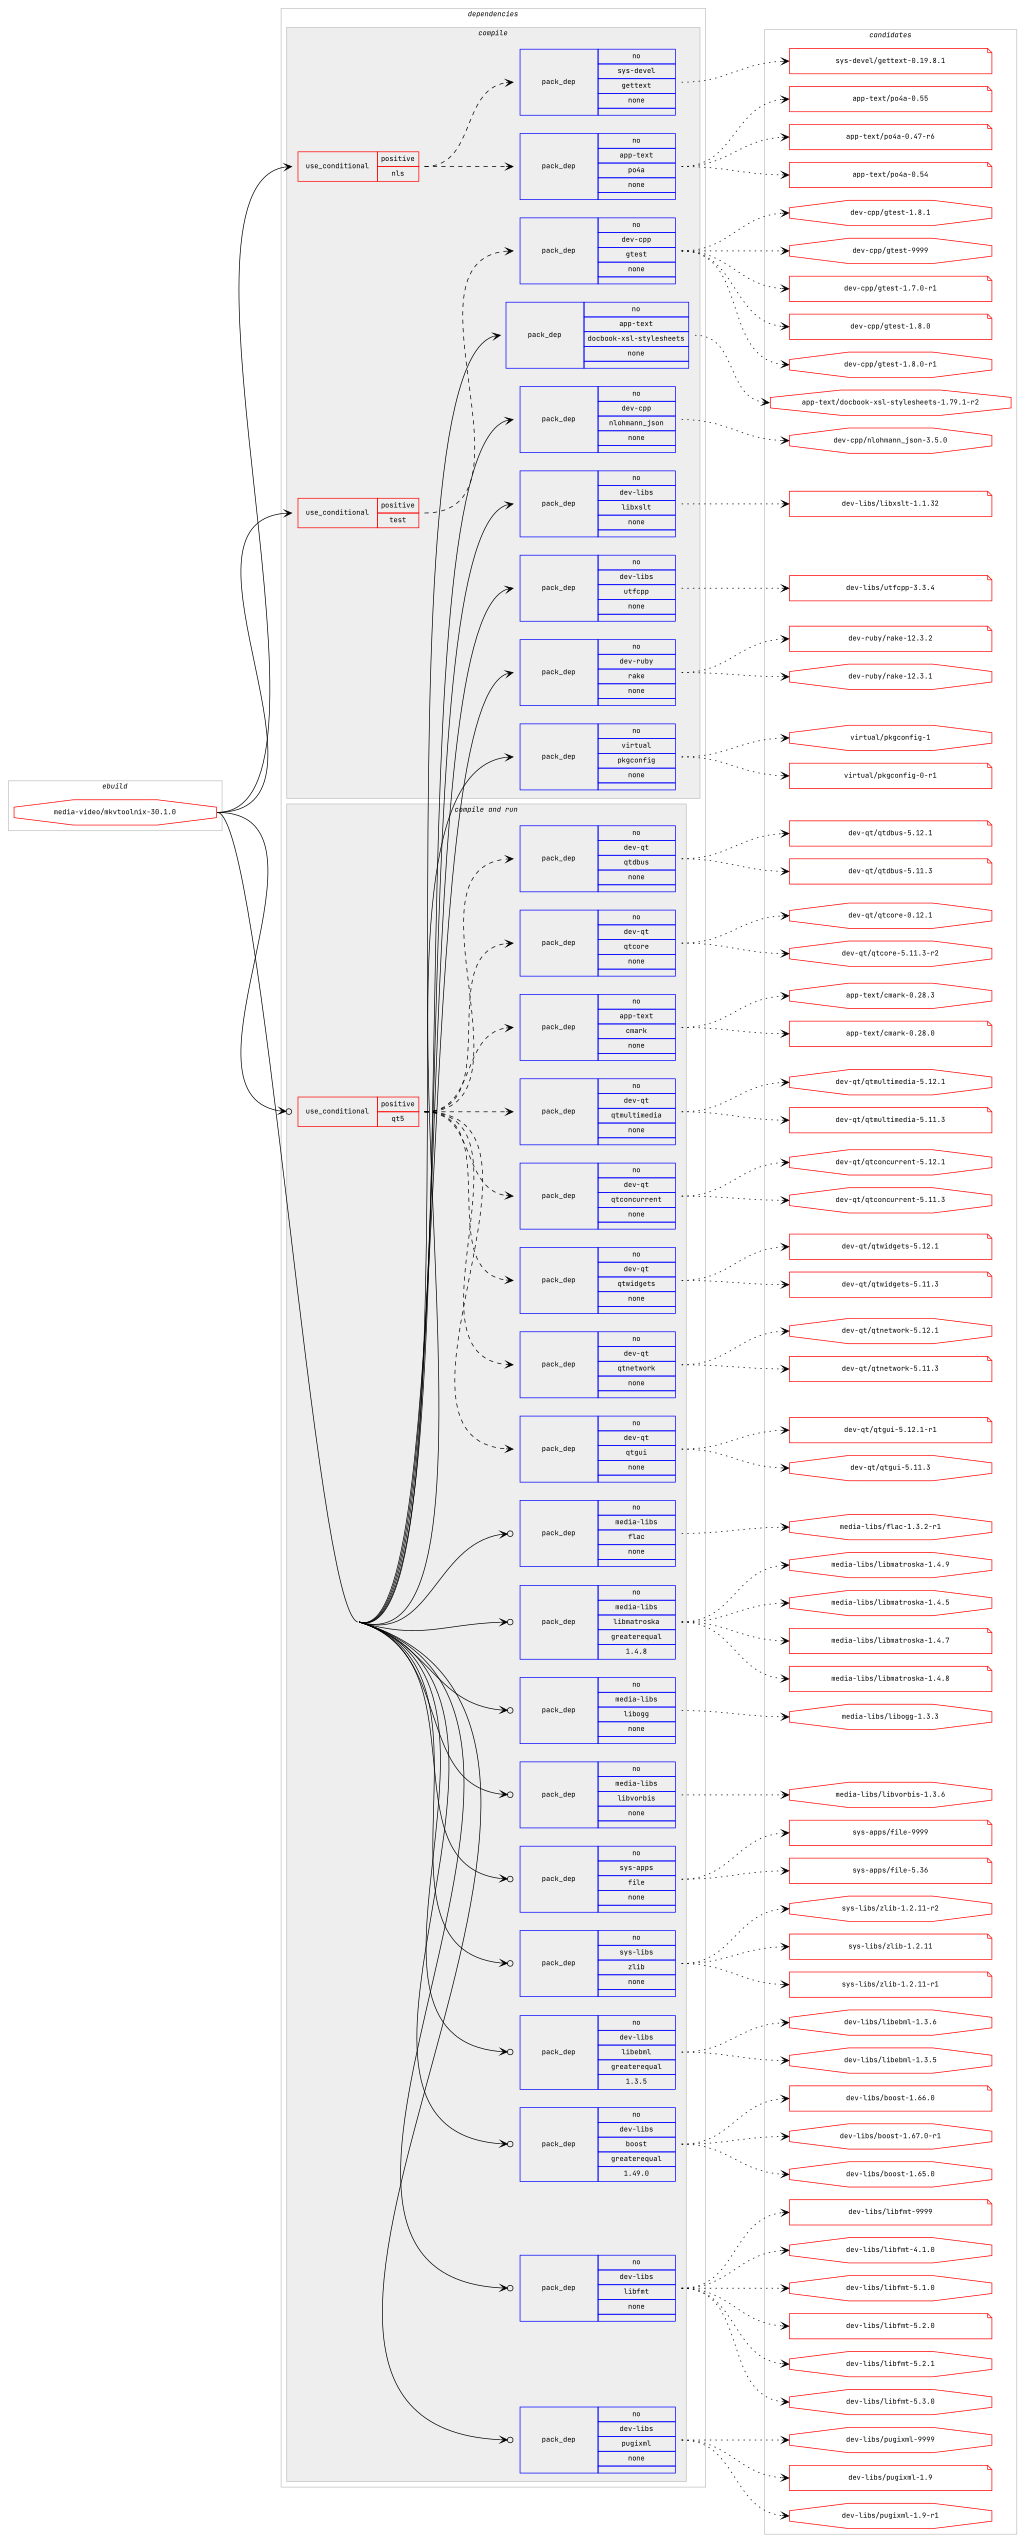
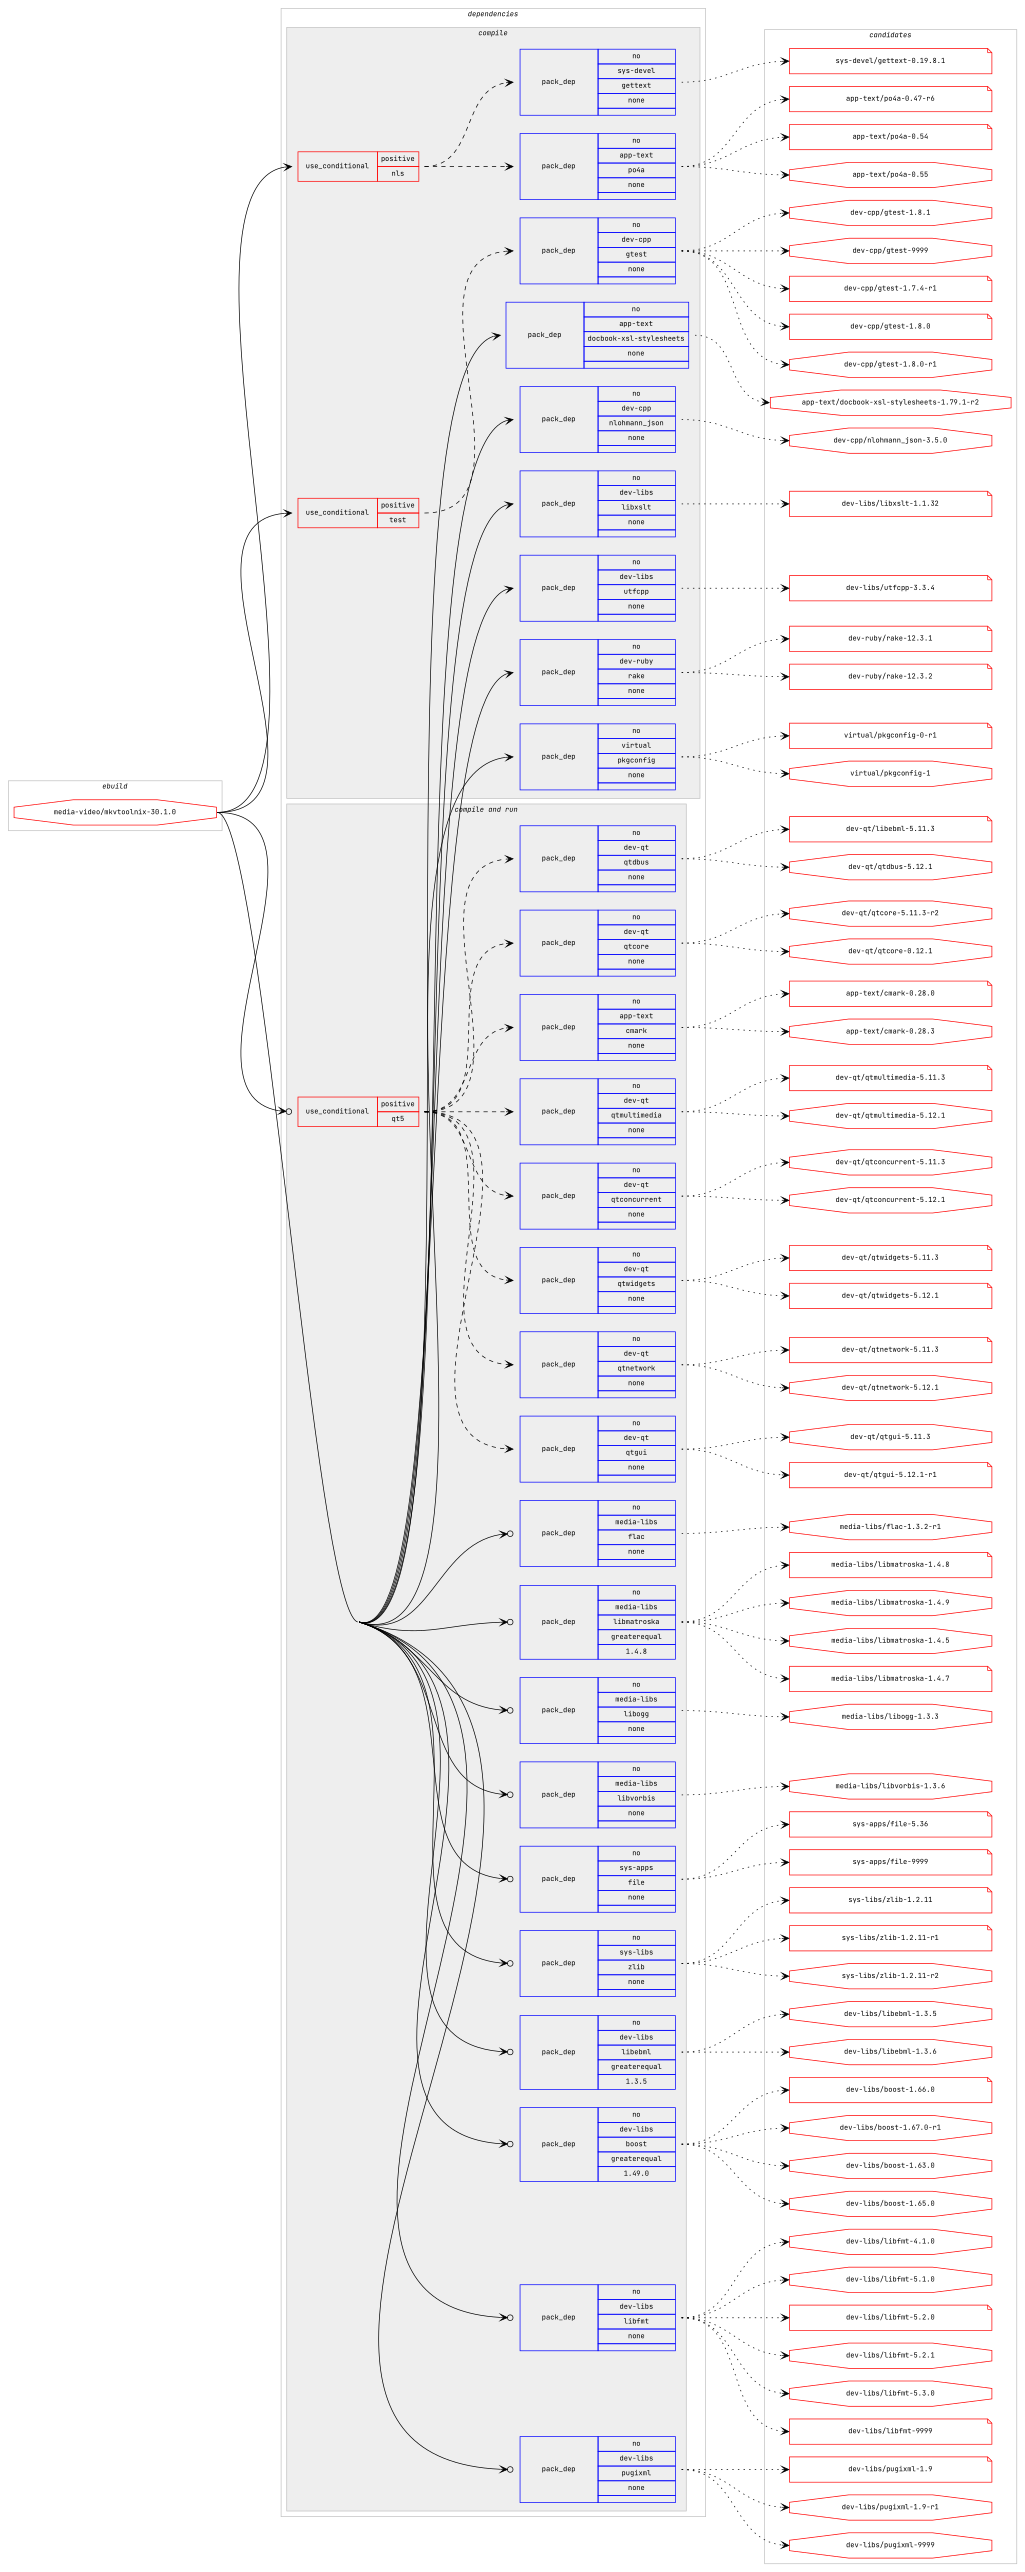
node "app-text/po4a-0.55": shape note -> octagon
node "dev-cpp/gtest-1.7.0-r1": label "dev-cpp/gtest-1.7.0-r1" -> "dev-cpp/gtest-1.7.4-r1"
node "dev-ruby/rake-12.3.1": shape octagon -> note
node "dev-qt/qtdbus-5.12.1": shape note -> octagon
node "dev-qt/qtdbus-5.11.3": label "dev-qt/qtdbus-5.11.3" -> "dev-qt/libebml-5.11.3"
node "dev-libs/boost-1.63.0": added
